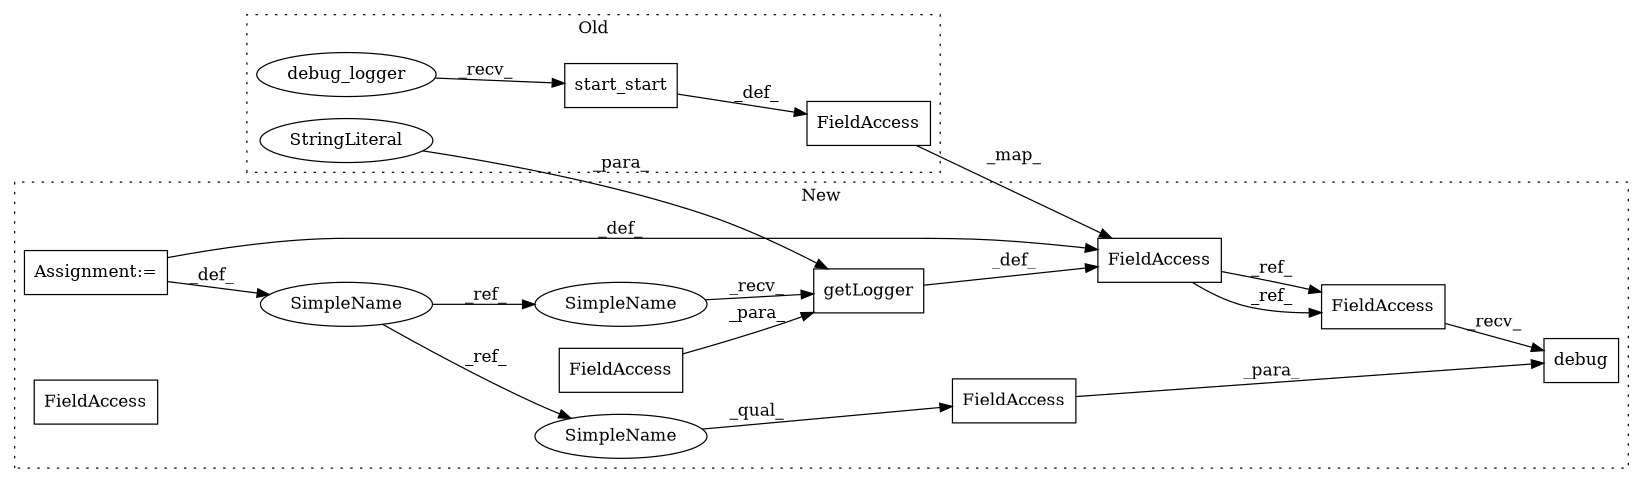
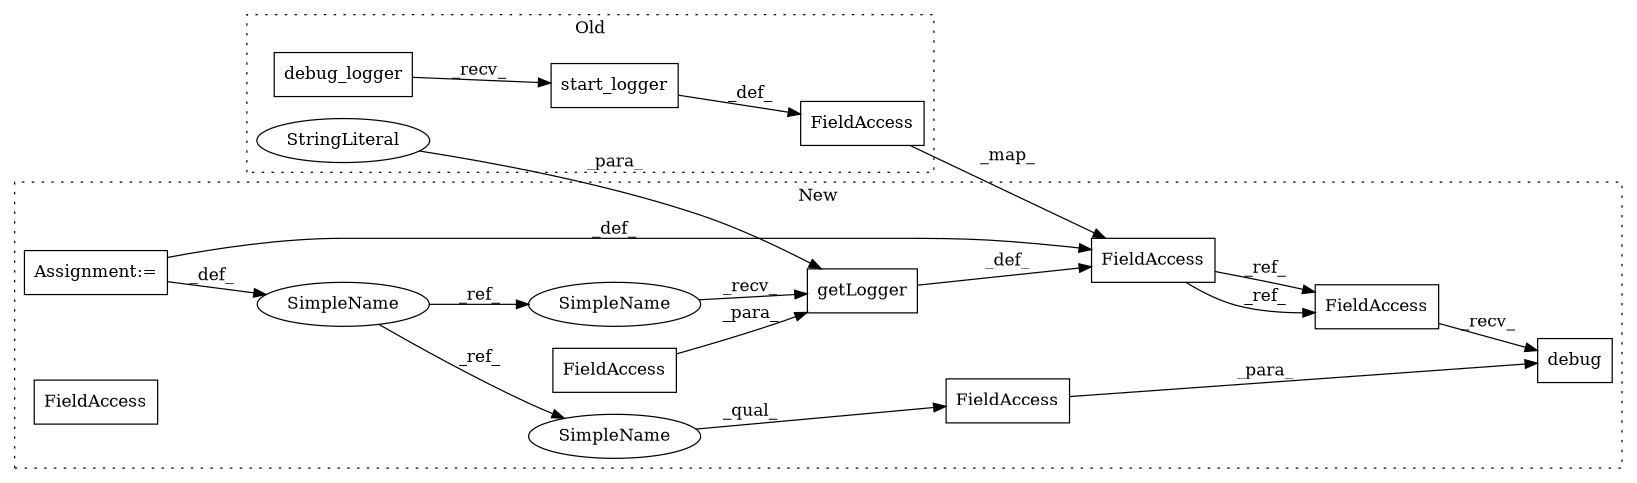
node "debug_logger": shape ellipse -> box
node "start_start": label "start_start" -> "start_logger"
